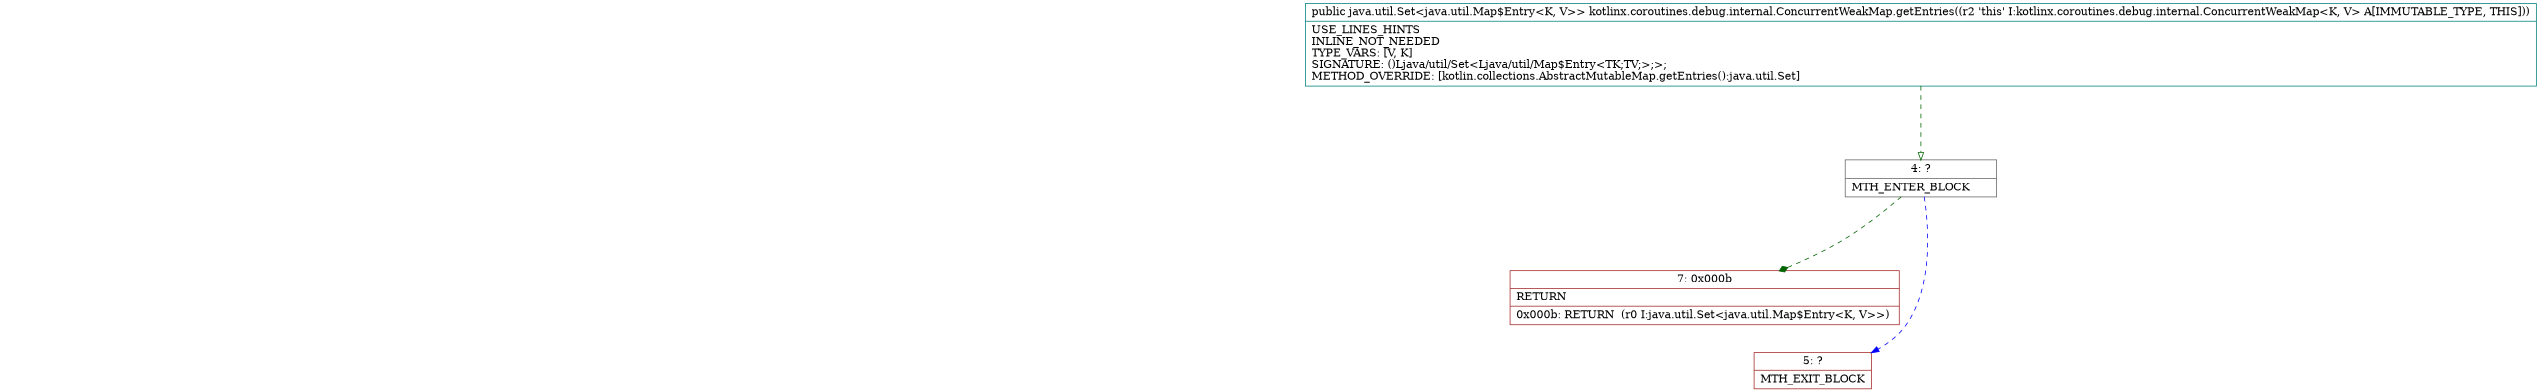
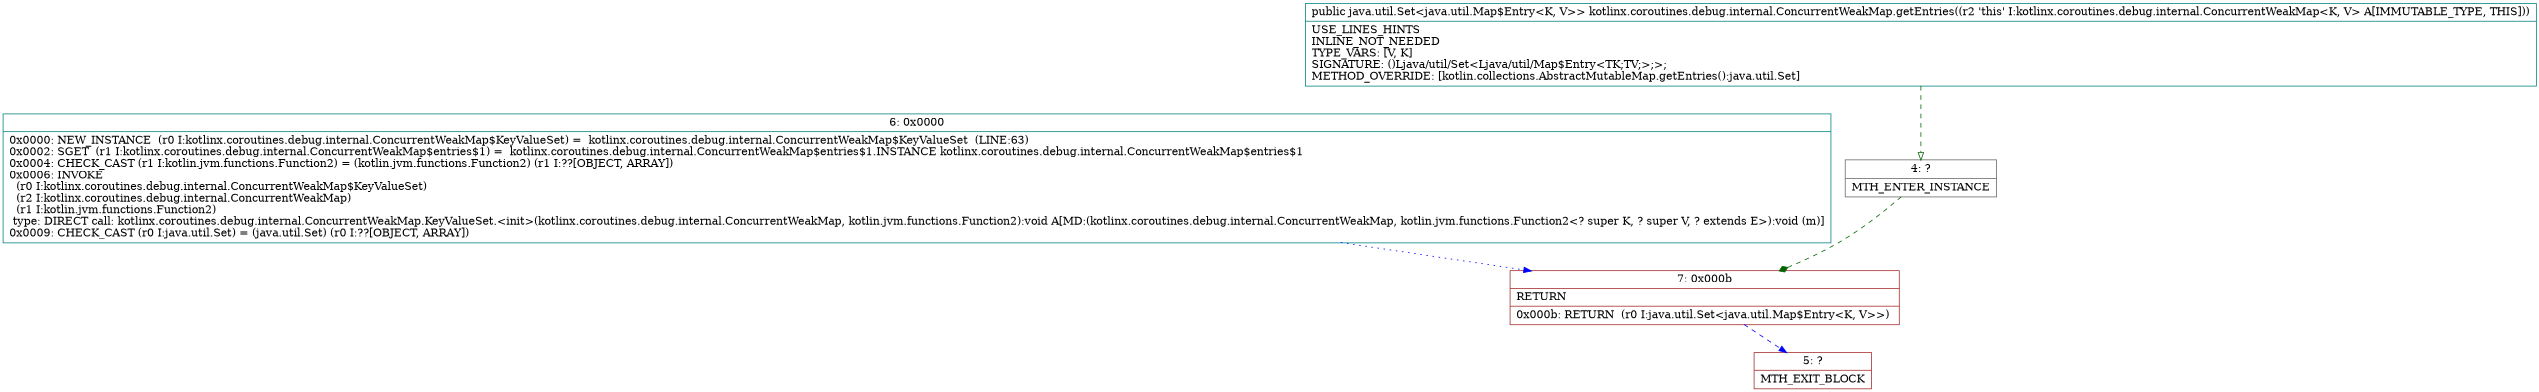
node "6: 0x0000": added
node "4: ?": text "MTH_ENTER_BLOCK" -> "MTH_ENTER_INSTANCE"
edge "4: ?" -> "5: ?": now "7: 0x000b" -> "5: ?"
